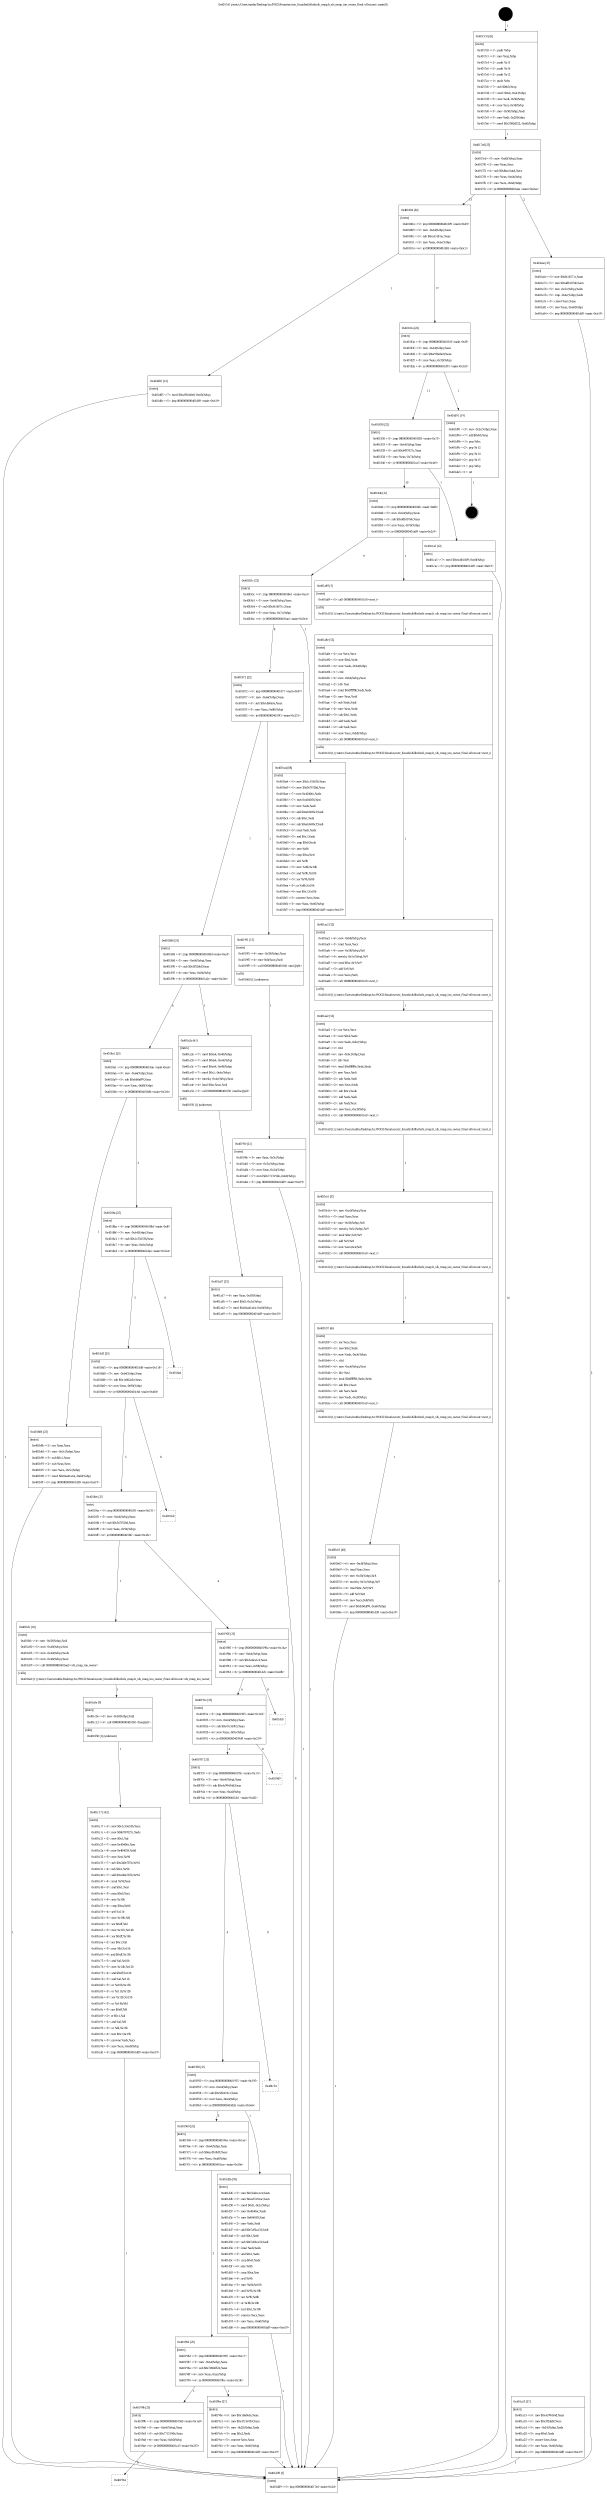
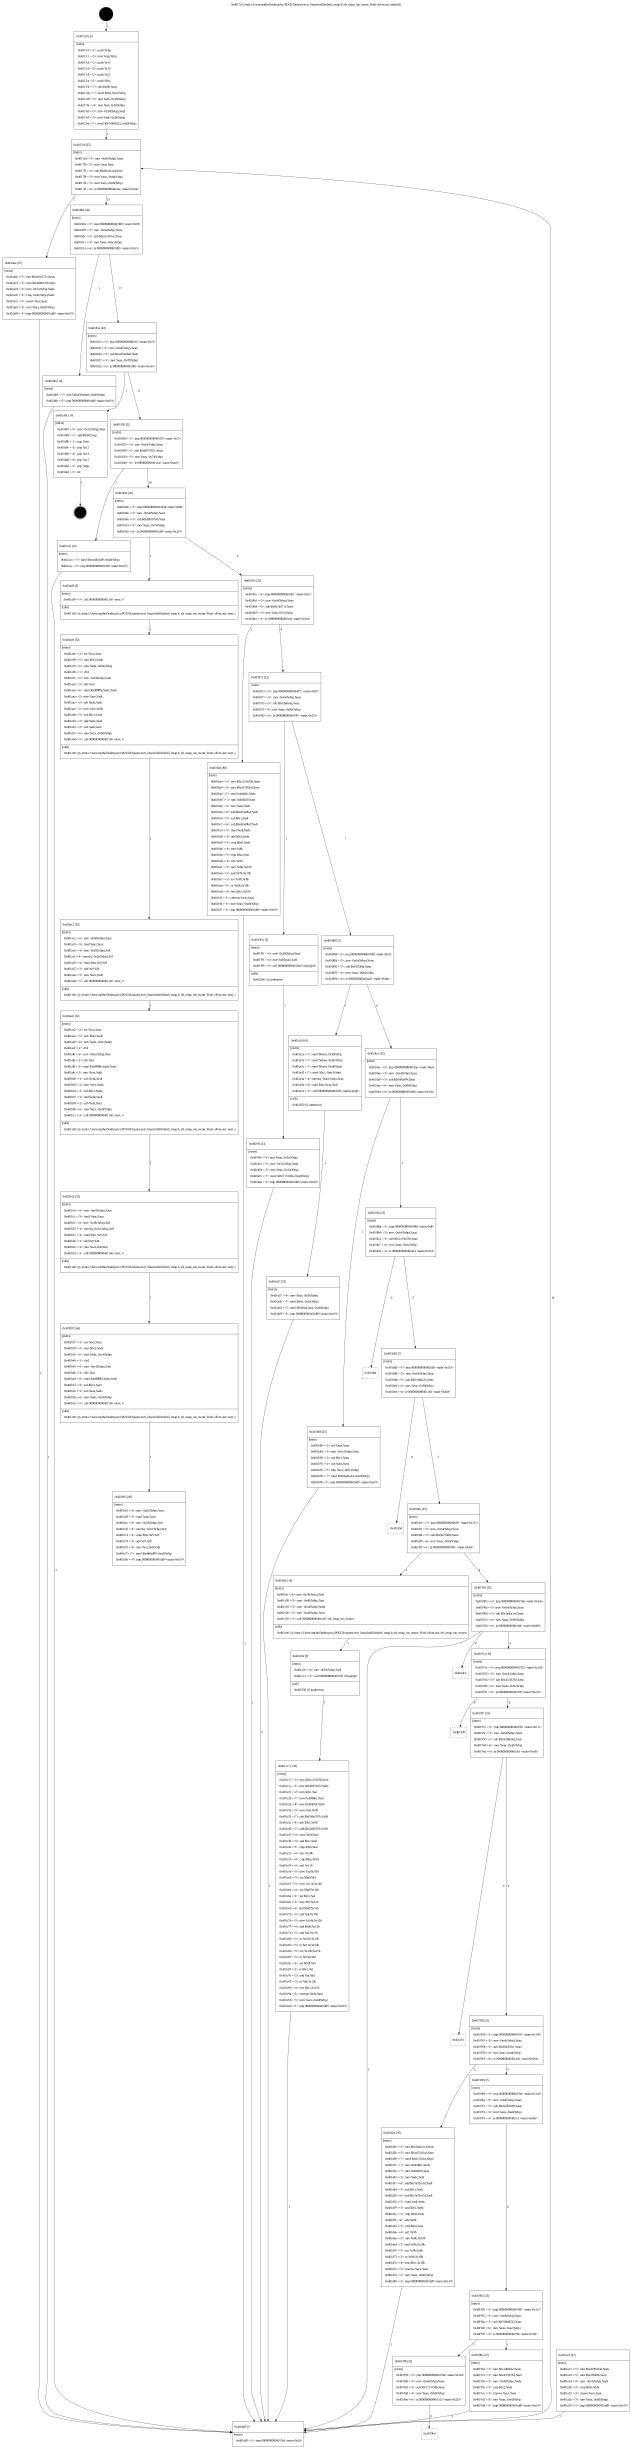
edge "0x401b63 [40]" -> "0x401dd9 [5]": now "0x401905 [25]" -> "0x401dd9 [5]"
